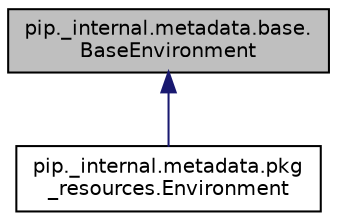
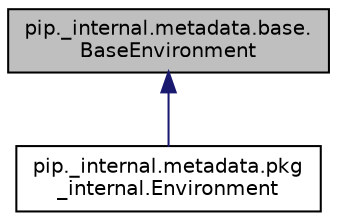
node "pip._internal.metadata.pkg _resources.Environment": label "pip._internal.metadata.pkg _resources.Environment" -> "pip._internal.metadata.pkg _internal.Environment"
